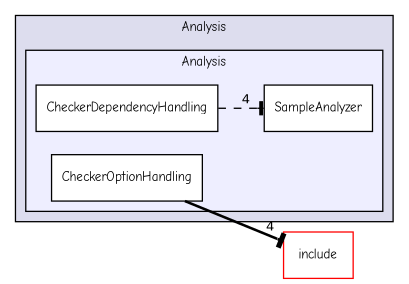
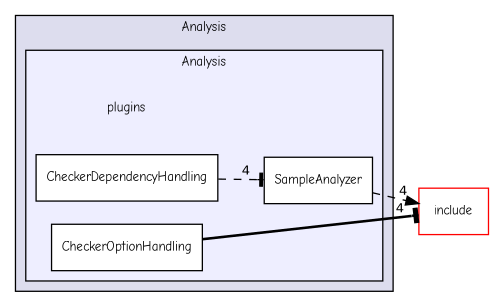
node "plugins": added
edge "SampleAnalyzer" -> "include": added
